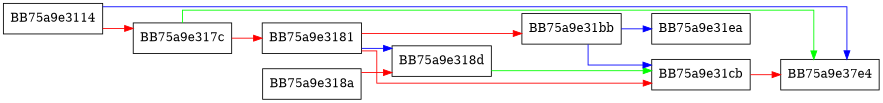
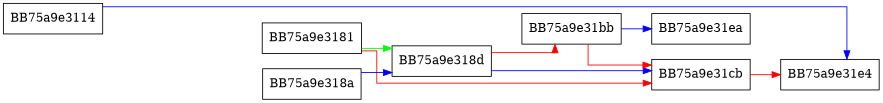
edge "BB75a9e3181" -> "BB75a9e31bb": now "BB75a9e318d" -> "BB75a9e31bb"
node "BB75a9e317c": removed
edge "BB75a9e3181" -> "BB75a9e318d": color blue -> green
edge "BB75a9e31bb" -> "BB75a9e31cb": color blue -> red
edge "BB75a9e318d" -> "BB75a9e31cb": color green -> blue
edge "BB75a9e318a" -> "BB75a9e318d": color red -> blue
node "BB75a9e37e4": label "BB75a9e37e4" -> "BB75a9e31e4"
